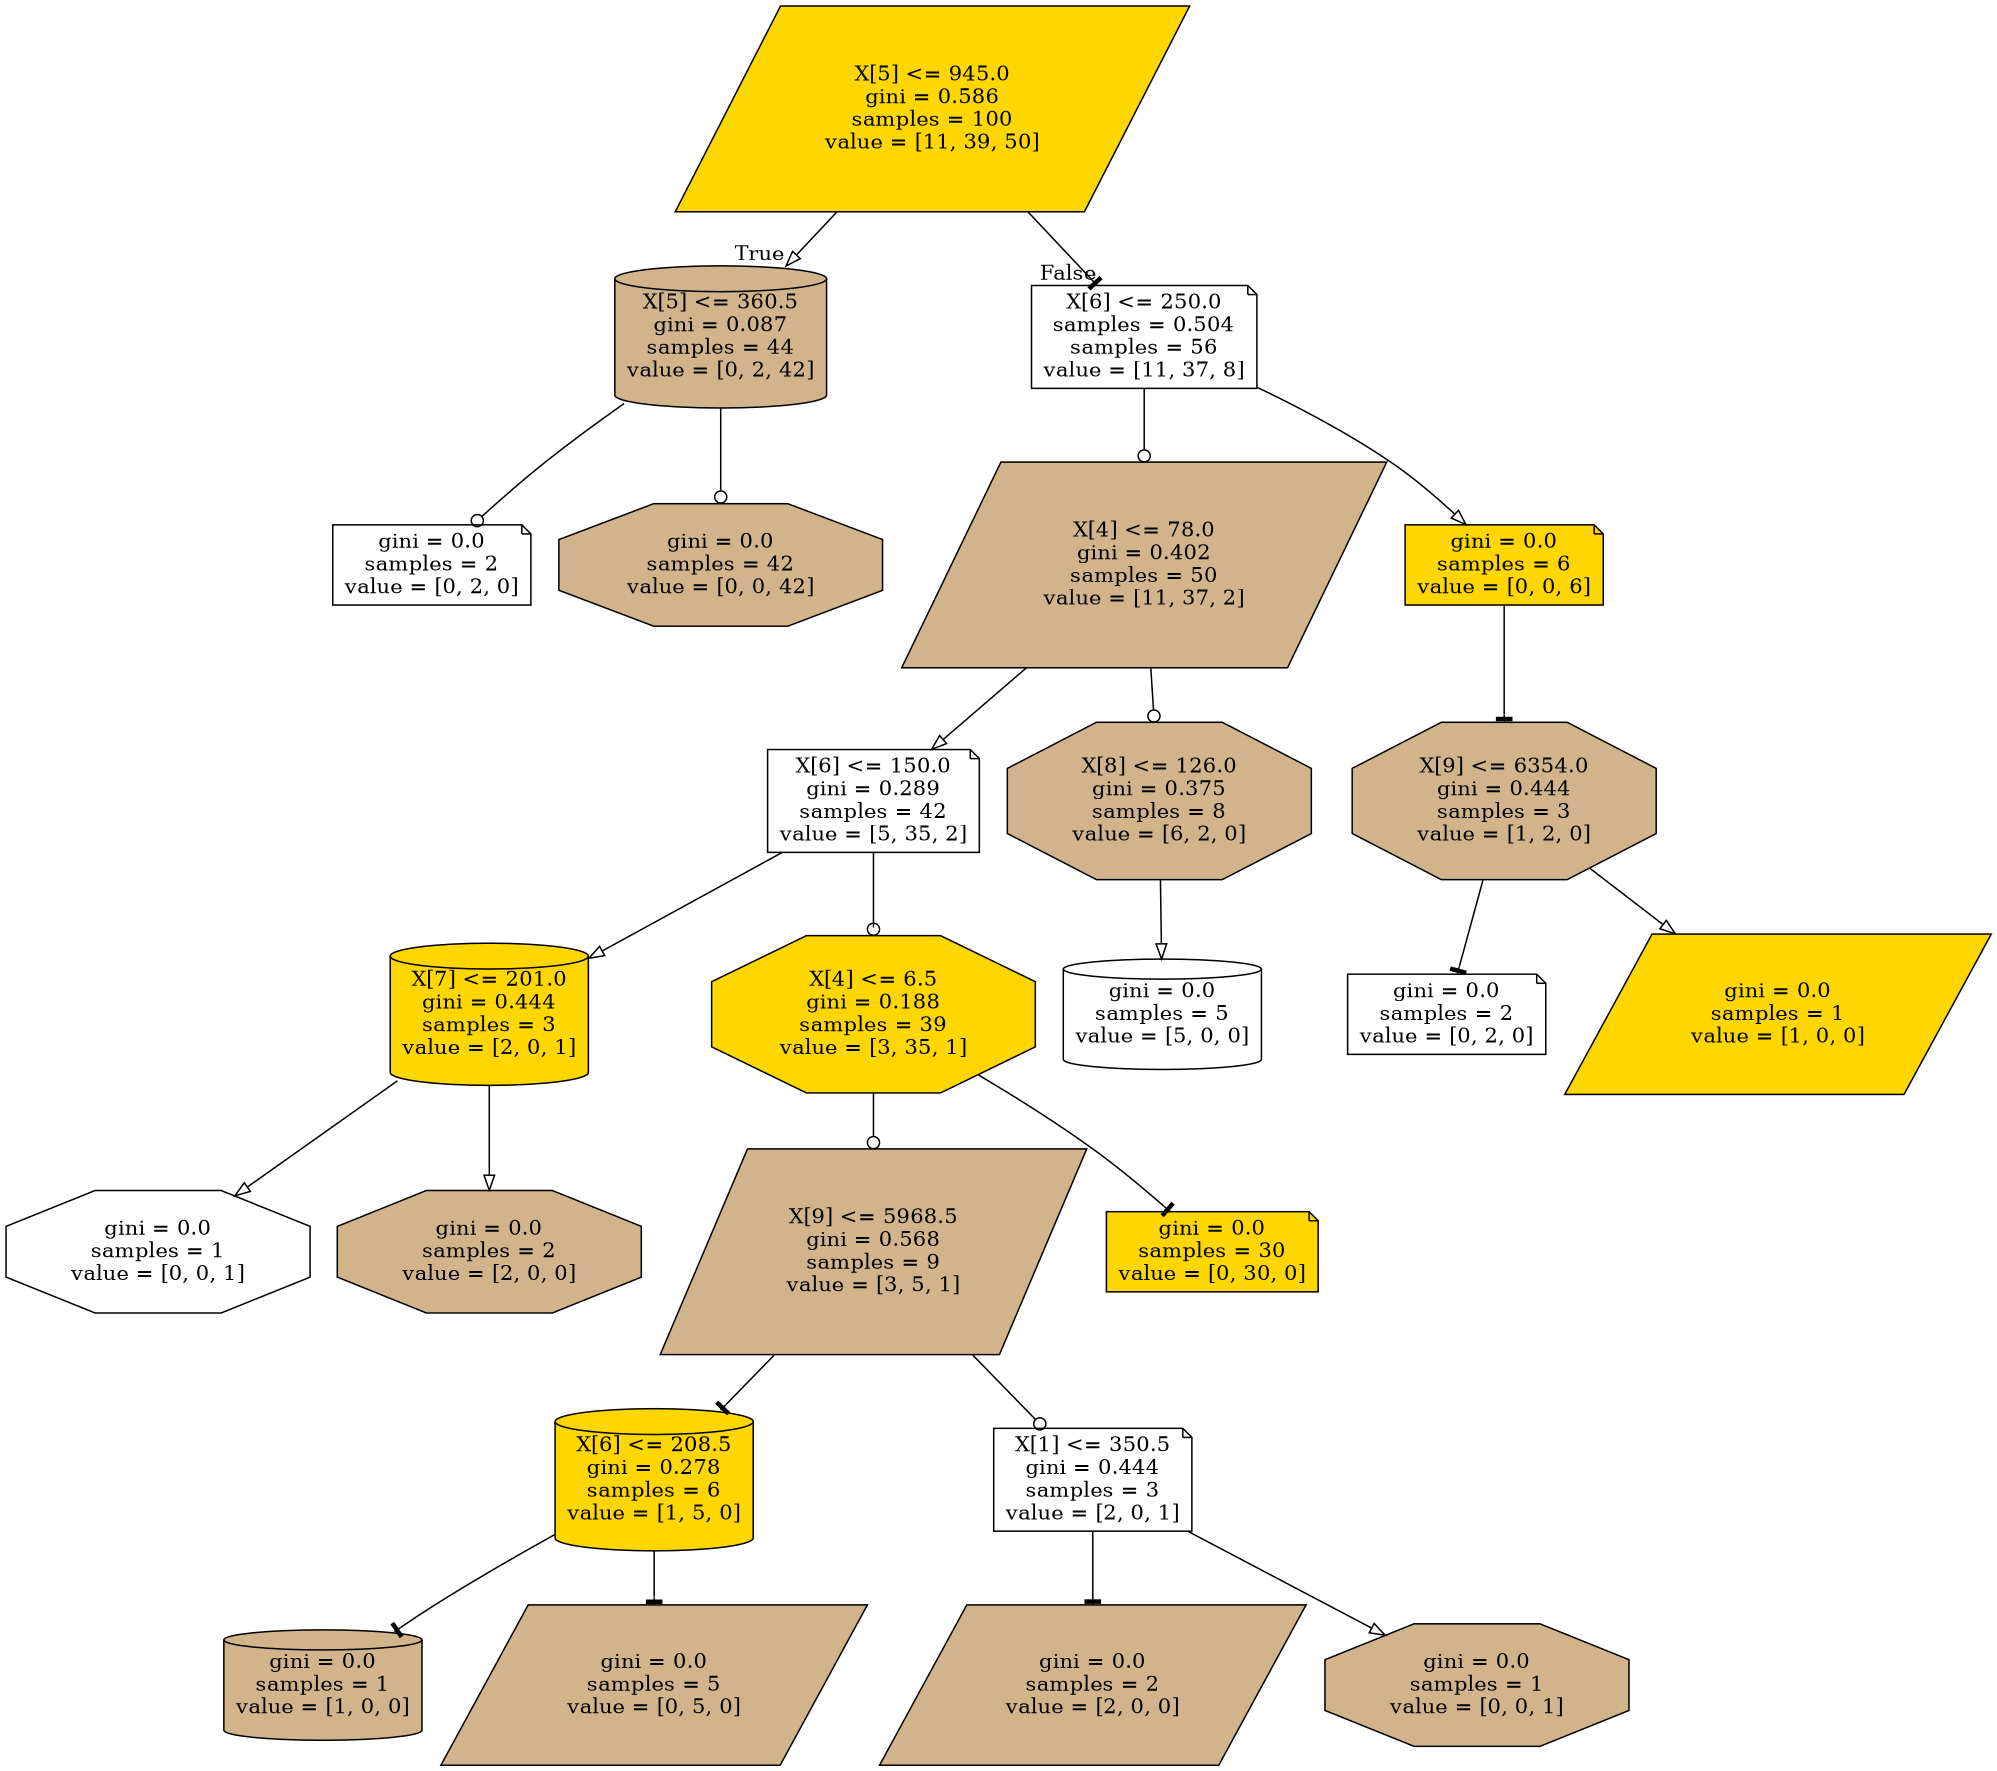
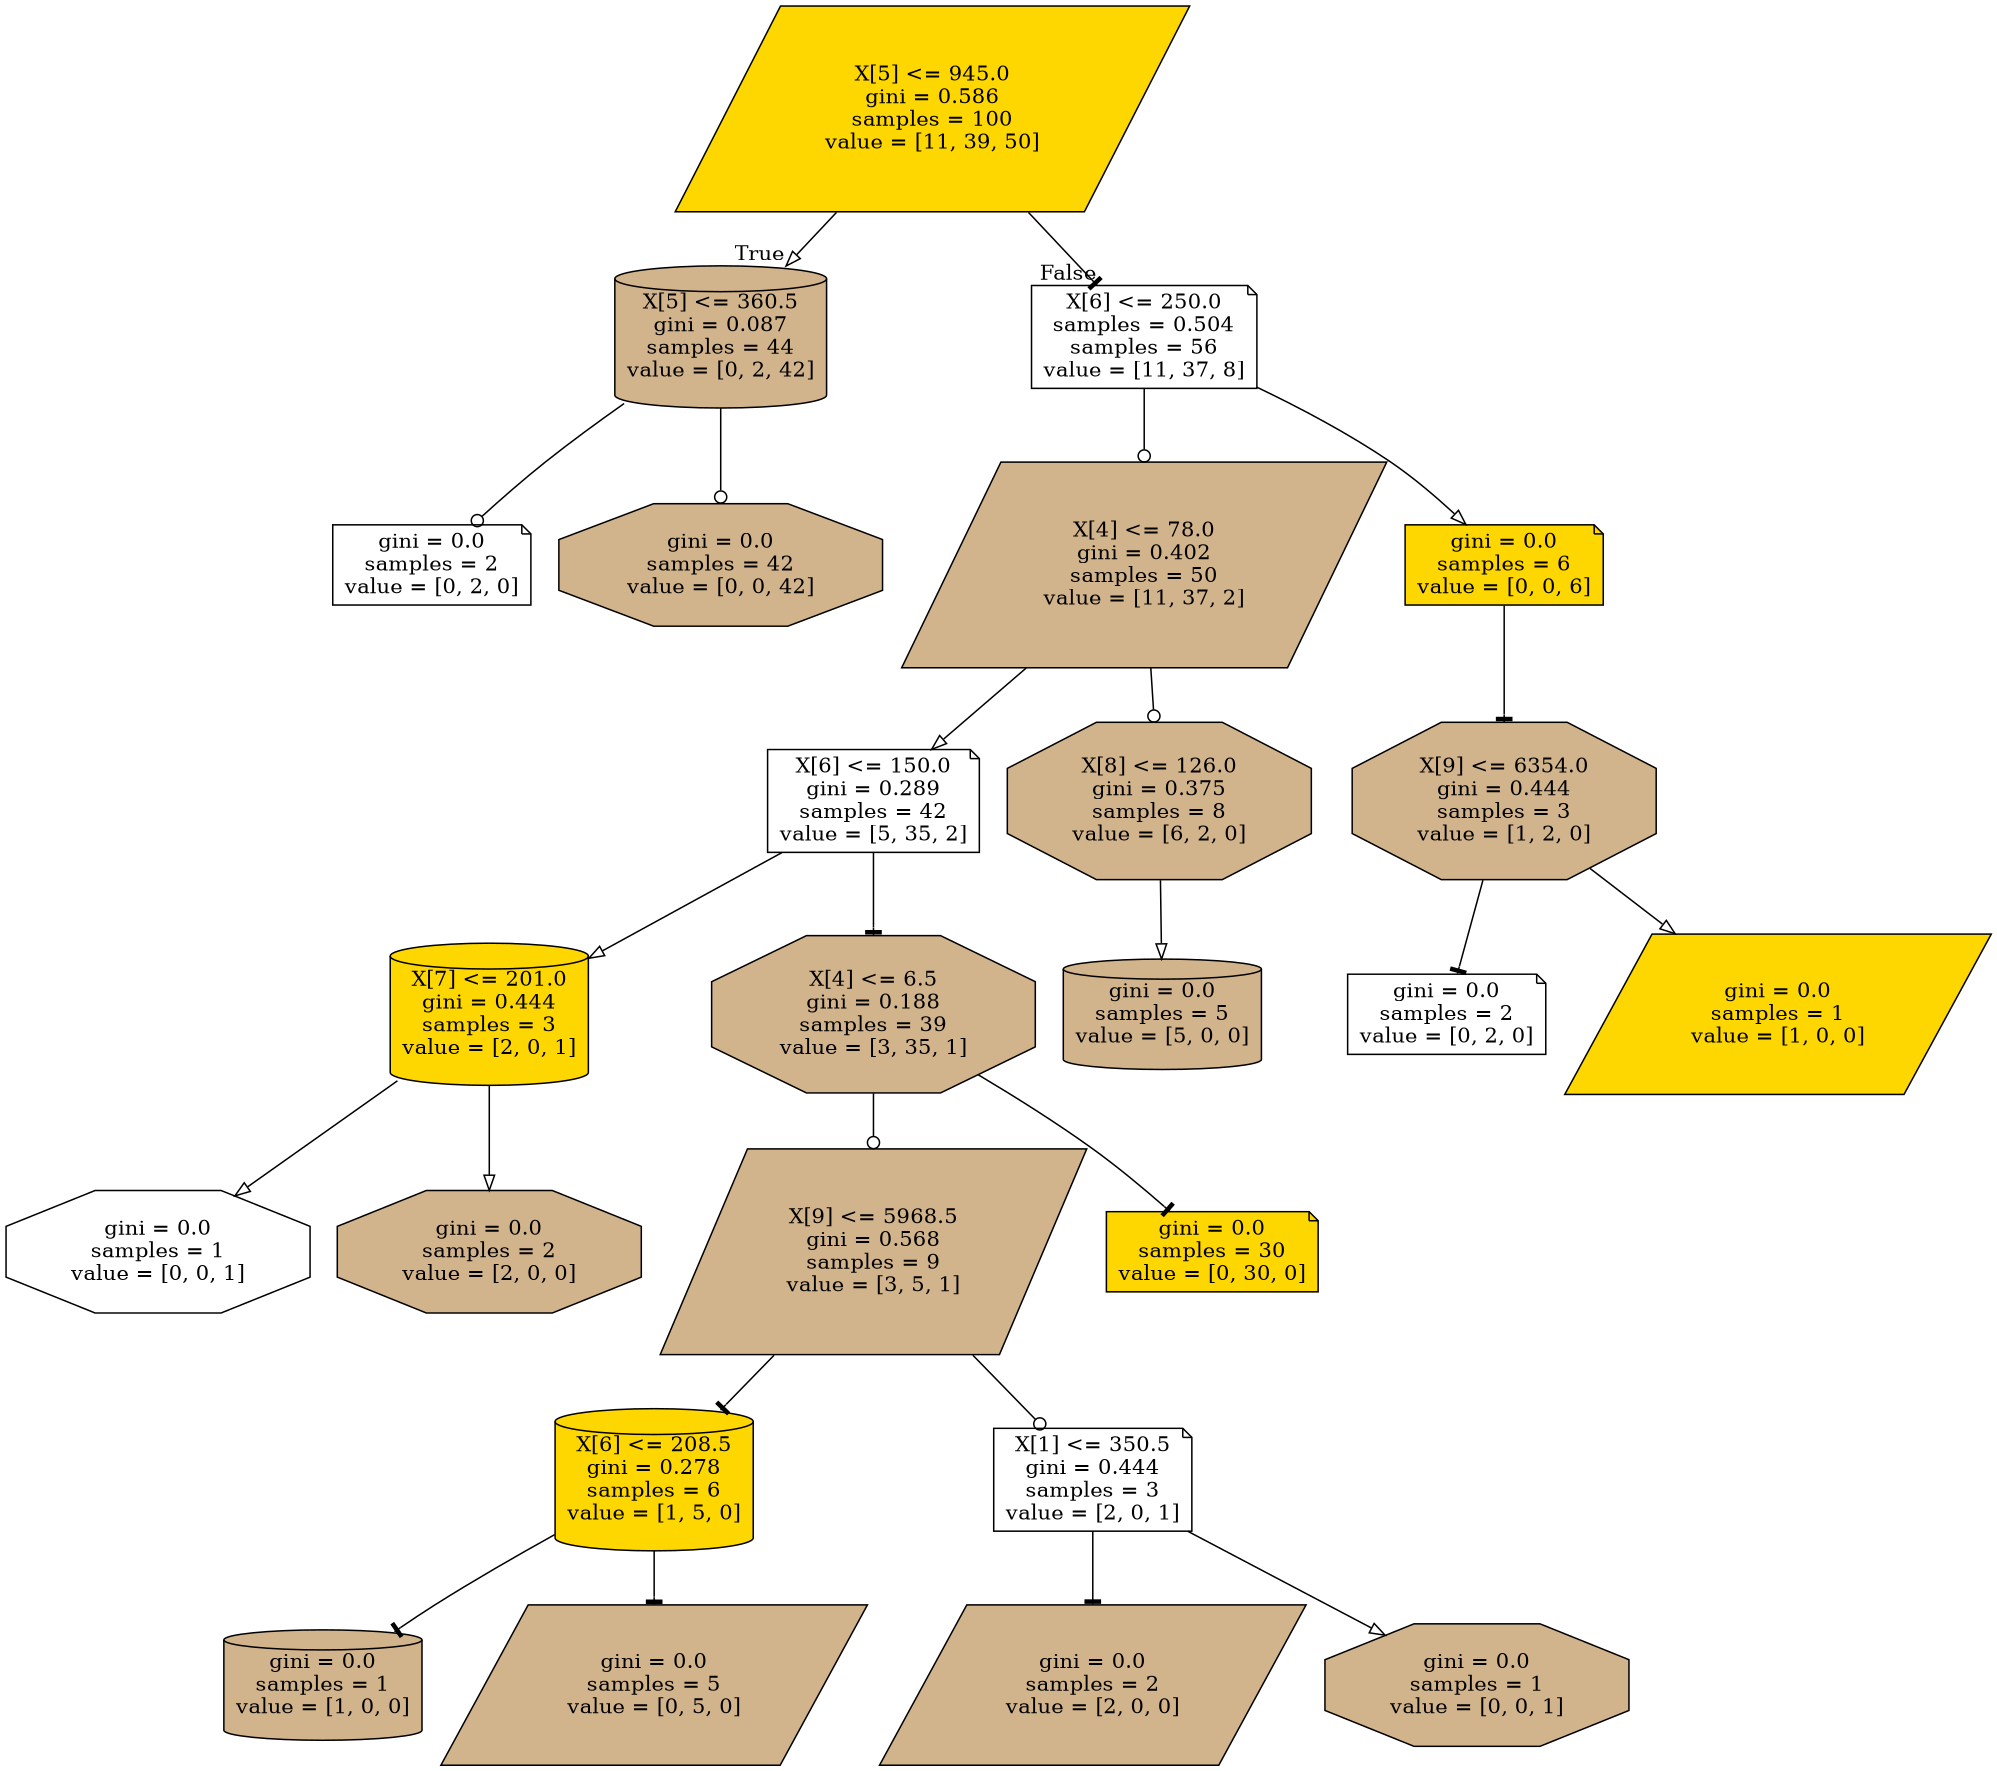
edge "X[6] <= 150.0 gini = 0.289 samples = 42 value = [5, 35, 2]" -> "X[4] <= 6.5 gini = 0.188 samples = 39 value = [3, 35, 1]": arrowhead odot -> tee
node "X[4] <= 6.5 gini = 0.188 samples = 39 value = [3, 35, 1]": fillcolor gold -> tan
node "gini = 0.0 samples = 5 value = [5, 0, 0]": fillcolor white -> tan
